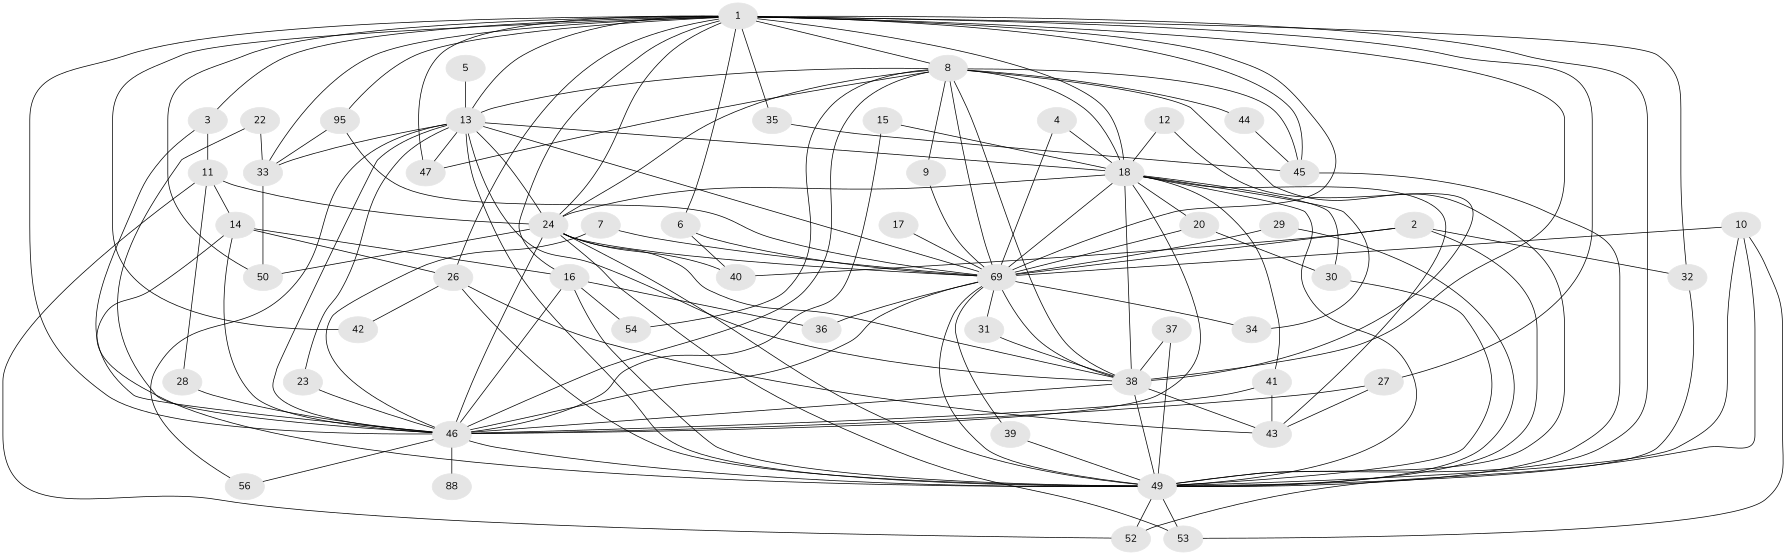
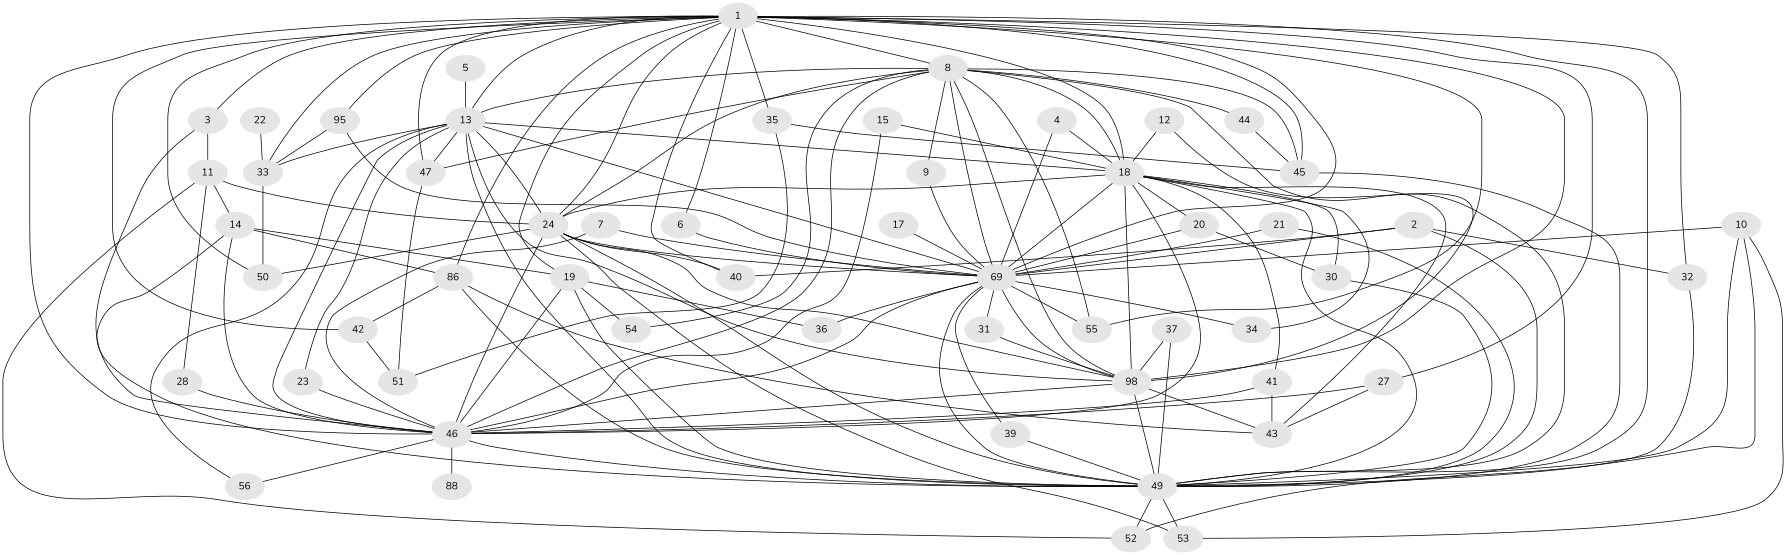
node "29": label "29" -> "21"
edge "6" -- "40": now "1" -- "40"
node "26": label "26" -> "86"
node "16": label "16" -> "19"
node "55": added
edge "22" -- "46": removed
node "51": added
node "38": label "38" -> "98"
